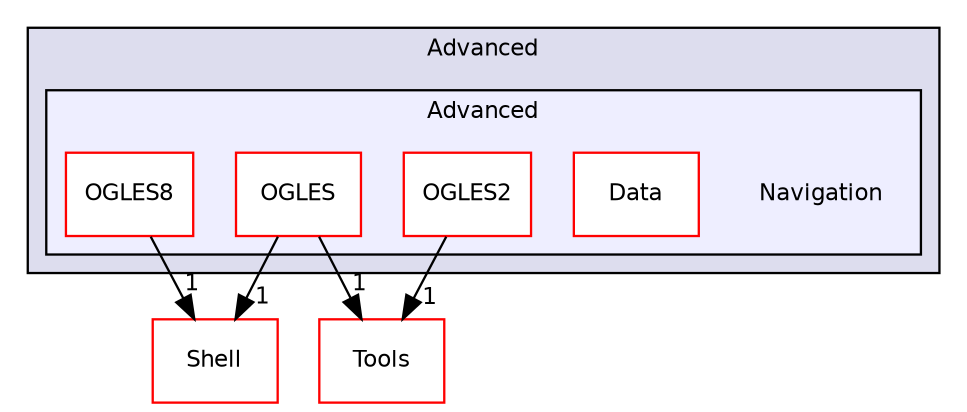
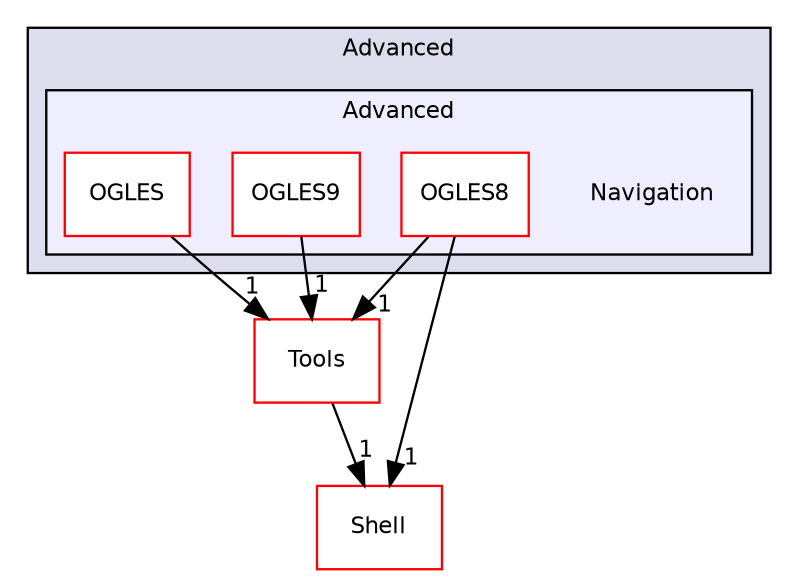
node "OGLES2": label "OGLES2" -> "OGLES9"
node "Data": removed
edge "OGLES" -> "Shell": now "Tools" -> "Shell"
edge "OGLES8" -> "Tools": added
